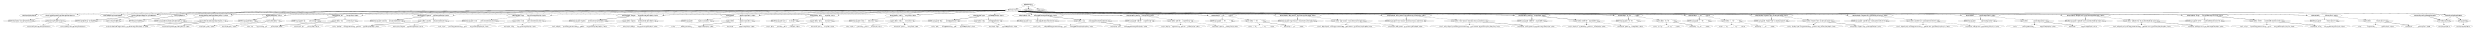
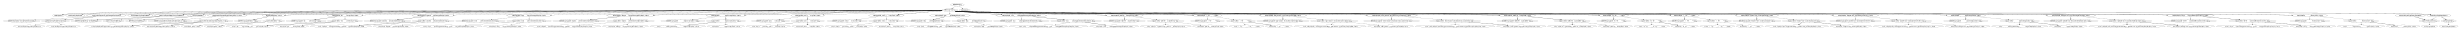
edge "(METHOD,printUsage)" -> "(MODIFIER,PRIVATE)": now "(BLOCK,<empty>,<empty>)" -> "(MODIFIER,PRIVATE)"
